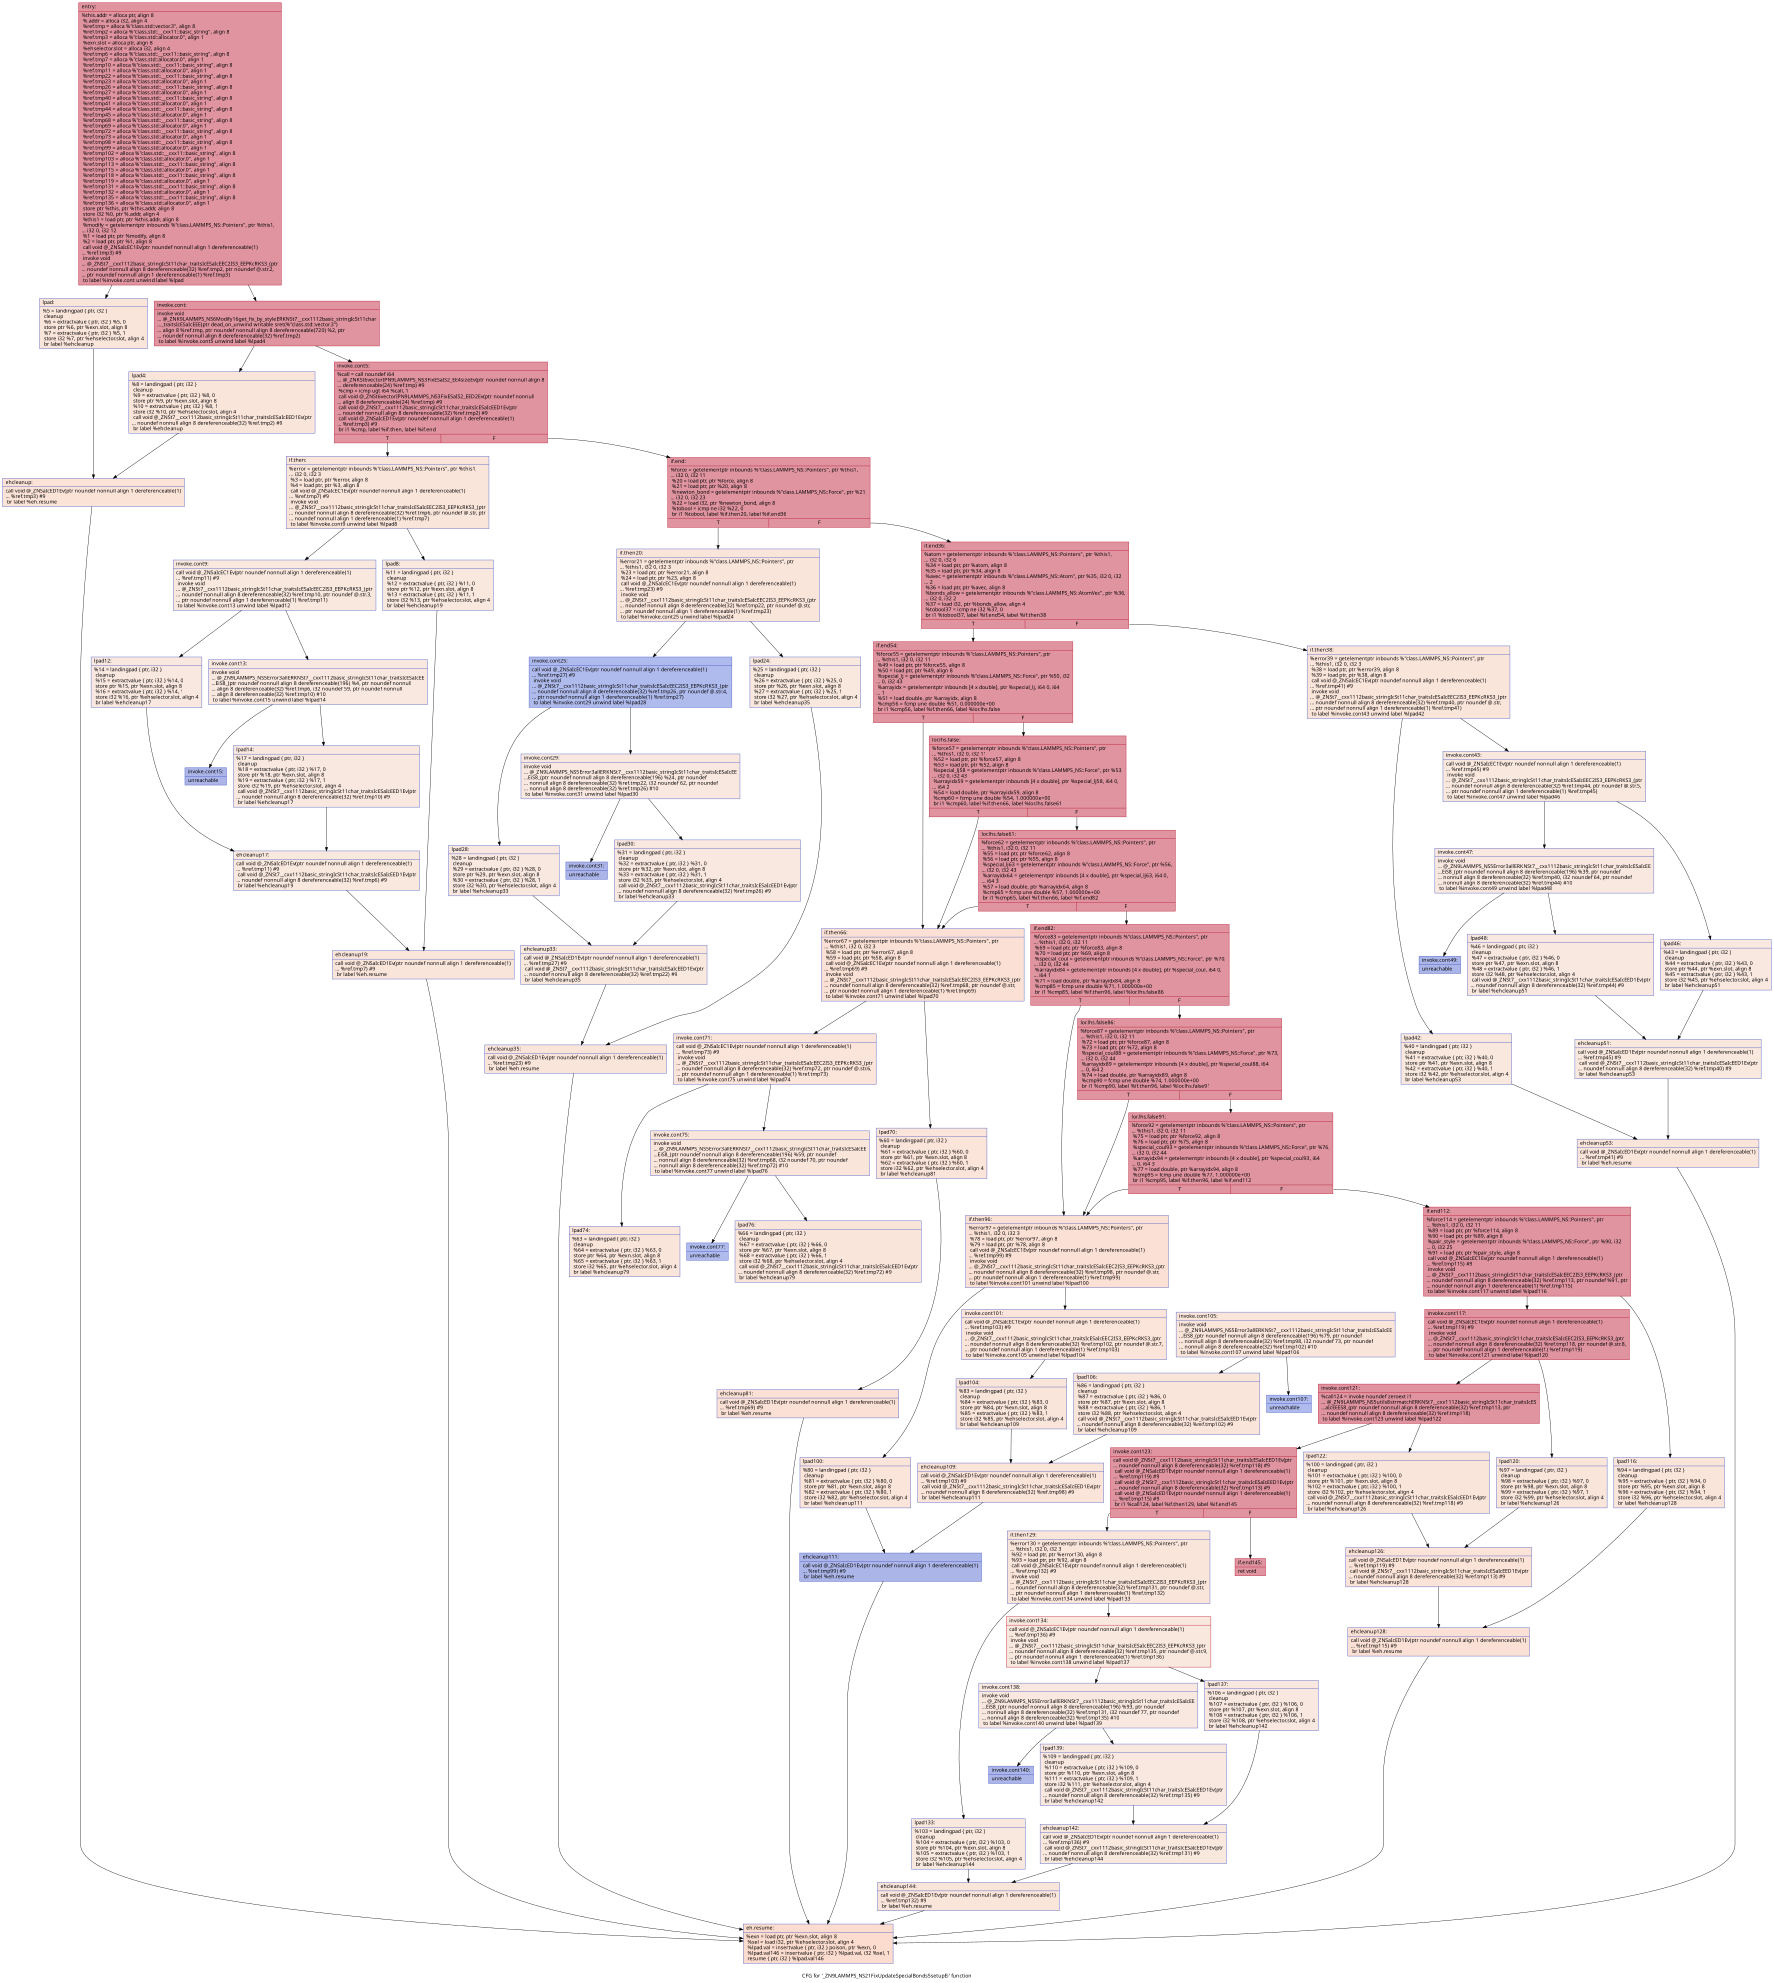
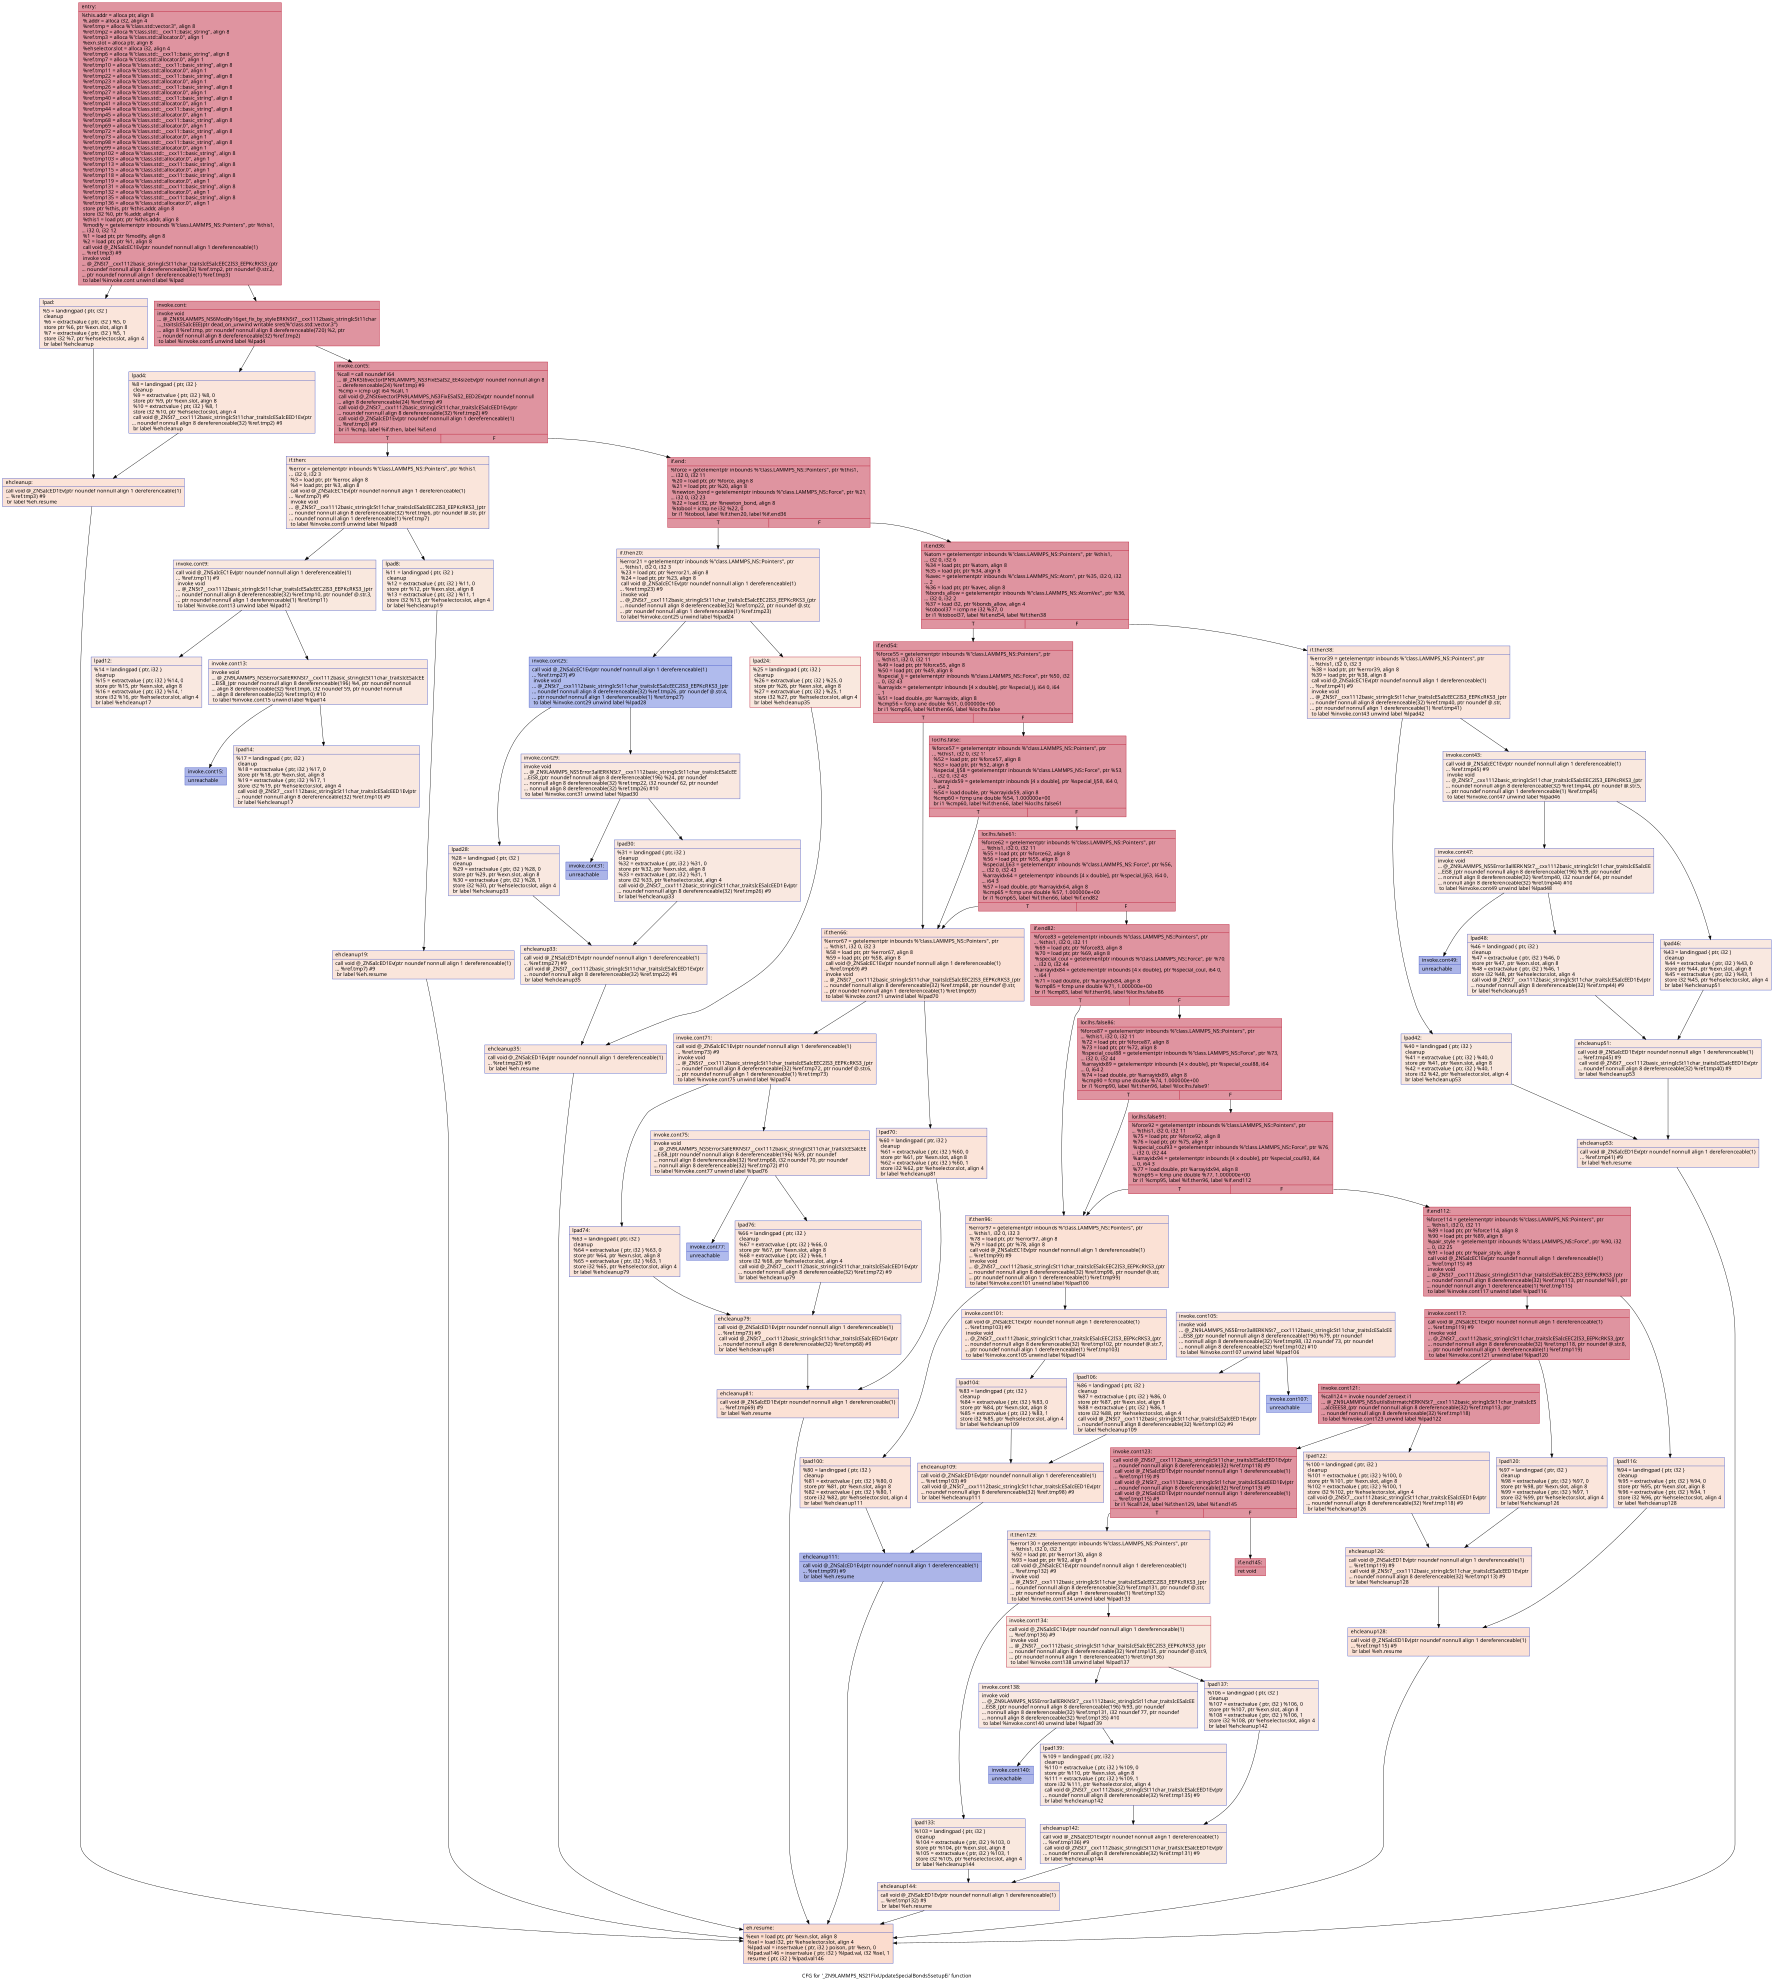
node "lpad24:": color #3d50c3ff -> #b70d28ff
node "ehcleanup17:": removed
node "ehcleanup79:": added
